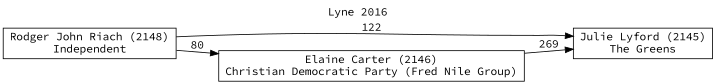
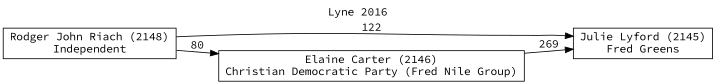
node "Julie Lyford (2145) The Greens": label "Julie Lyford (2145) The Greens" -> "Julie Lyford (2145) Fred Greens"
